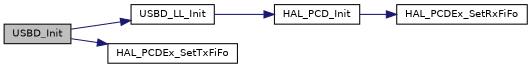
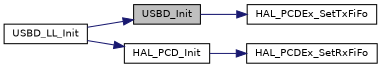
edge "USBD_Init" -> "USBD_LL_Init": reversed
